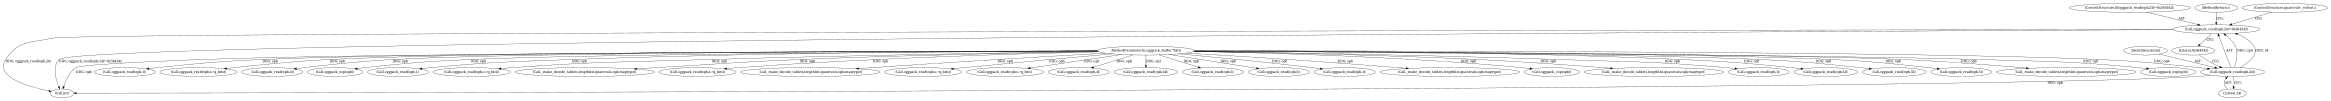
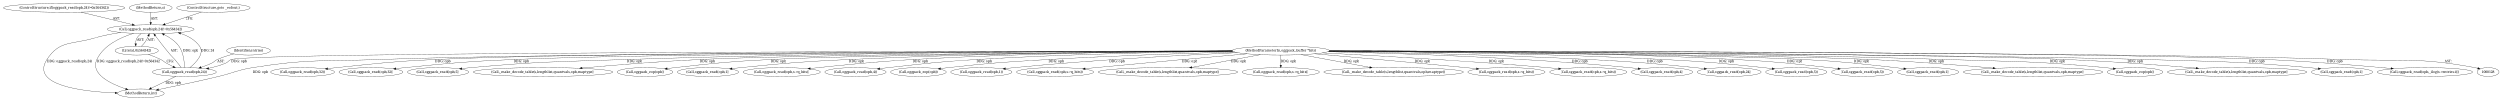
node "(ControlStructure,if(oggpack_read(opb,25)!=0x564342))": label "(ControlStructure,if(oggpack_read(opb,25)!=0x564342))" -> "(ControlStructure,if(oggpack_read(opb,24)!=0x564342))"
node "(ControlStructure,quantvals _eofout;)": label "(ControlStructure,quantvals _eofout;)" -> "(ControlStructure,goto _eofout;)"
edge "(MethodReturn,s)" -> "(Call,oggpack_read(opb,24)!=0x564342)": label "CFG: " -> "AST: "
edge "(Call,oggpack_read(opb,24)!=0x564342)" -> "(Literal,0x564342)": label "CFG: " -> "AST: "
edge "(Literal,0x564342)" -> "(Call,oggpack_read(opb,24)!=0x564342)": added, label "AST:"
node "(Call,oggpack_read(opb,_ilog(s->entries-i)))": added
node "1000128": added
node "(Call,int)": label "(Call,int)" -> "(MethodReturn,int)"
node "(Literal,24)": removed
